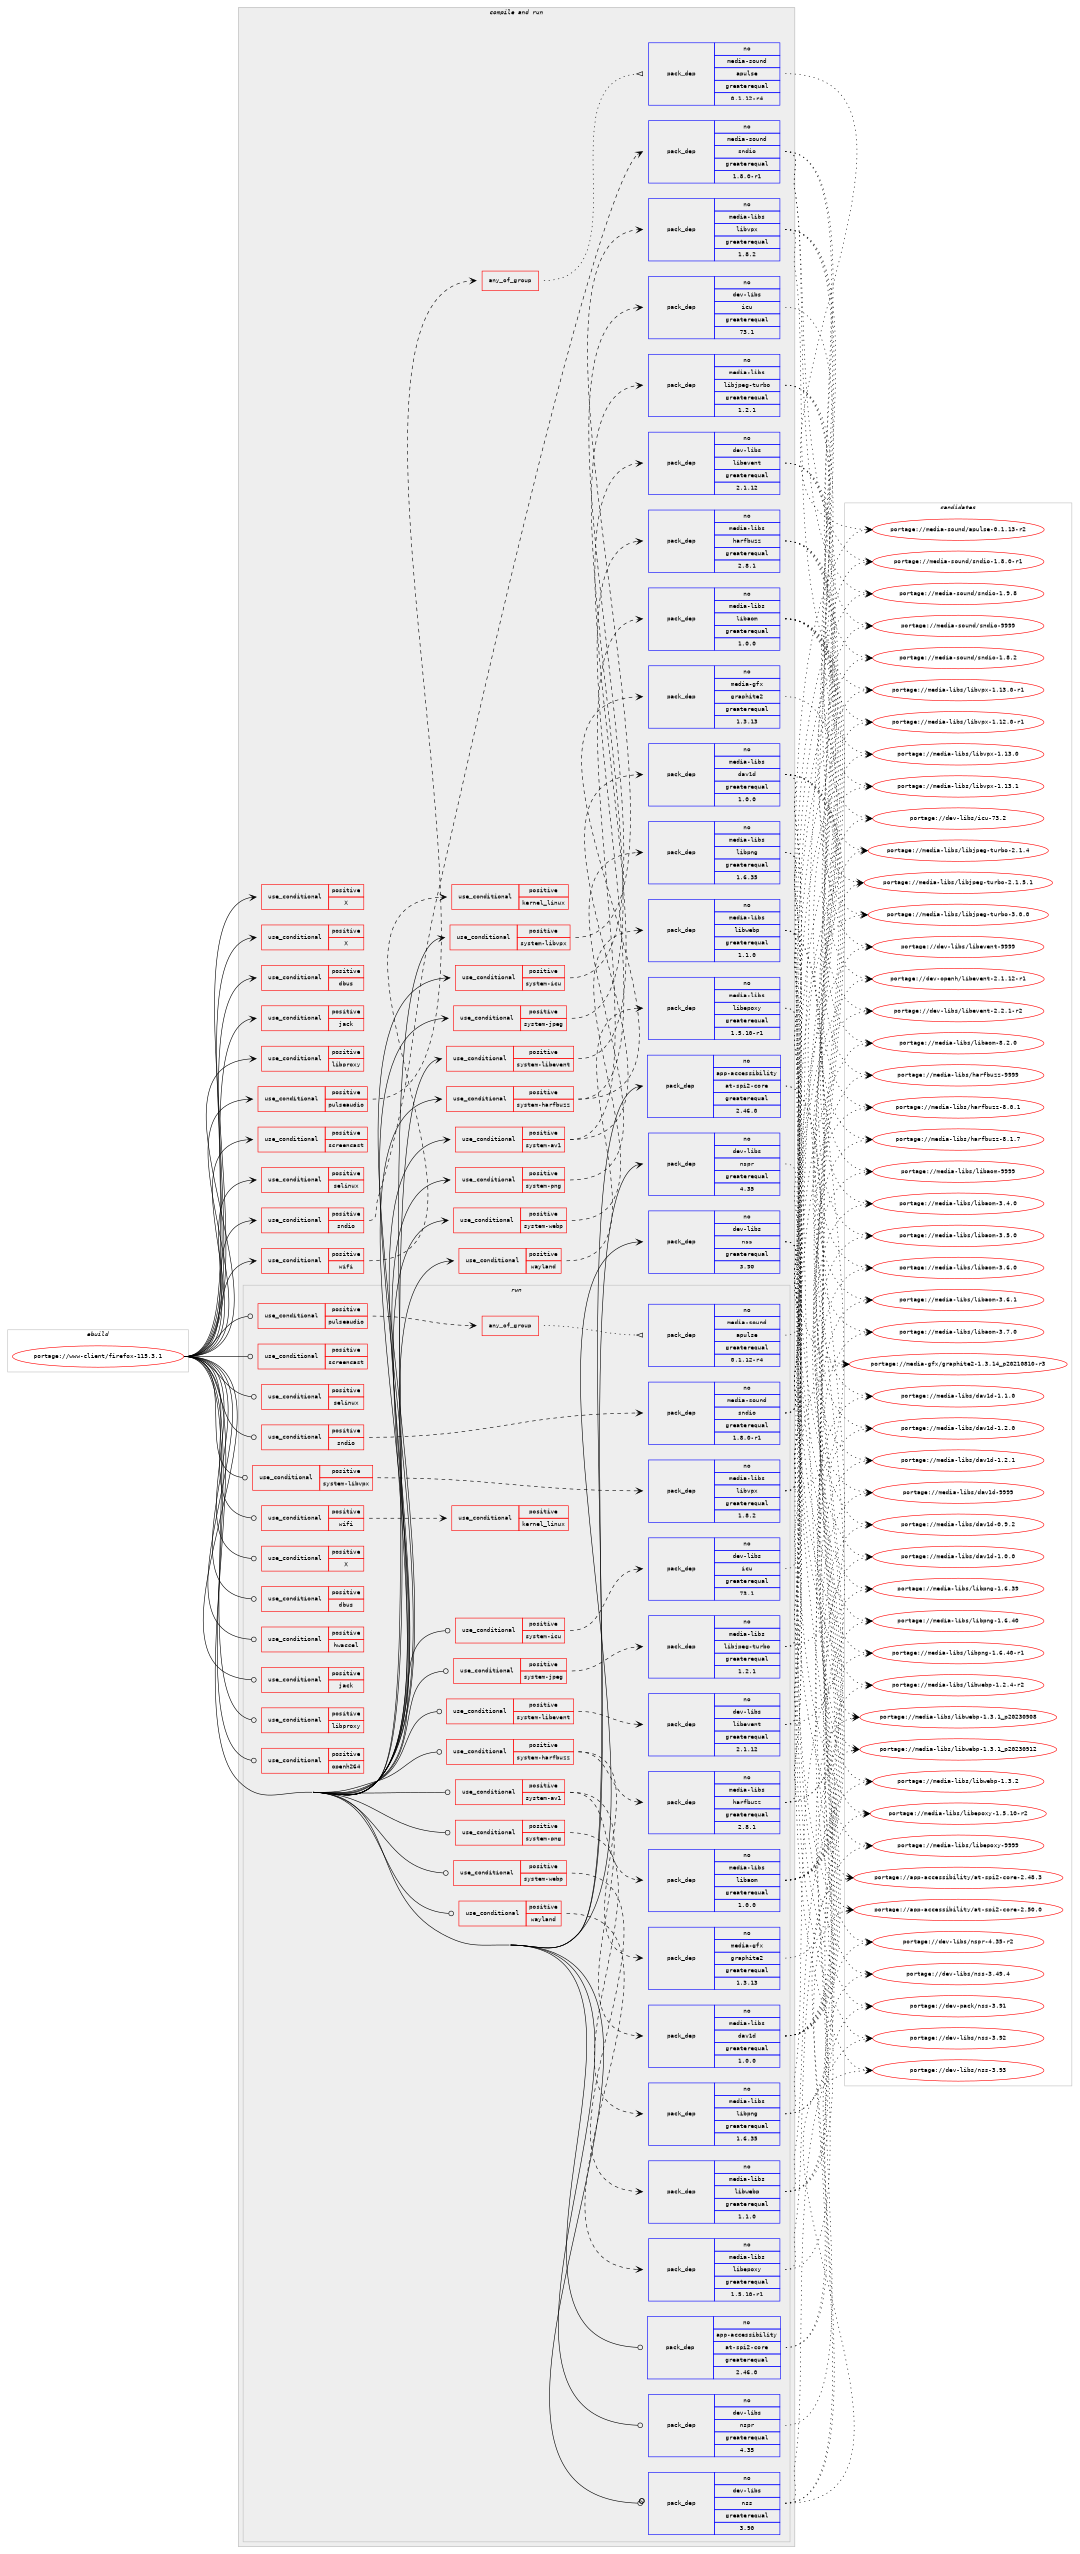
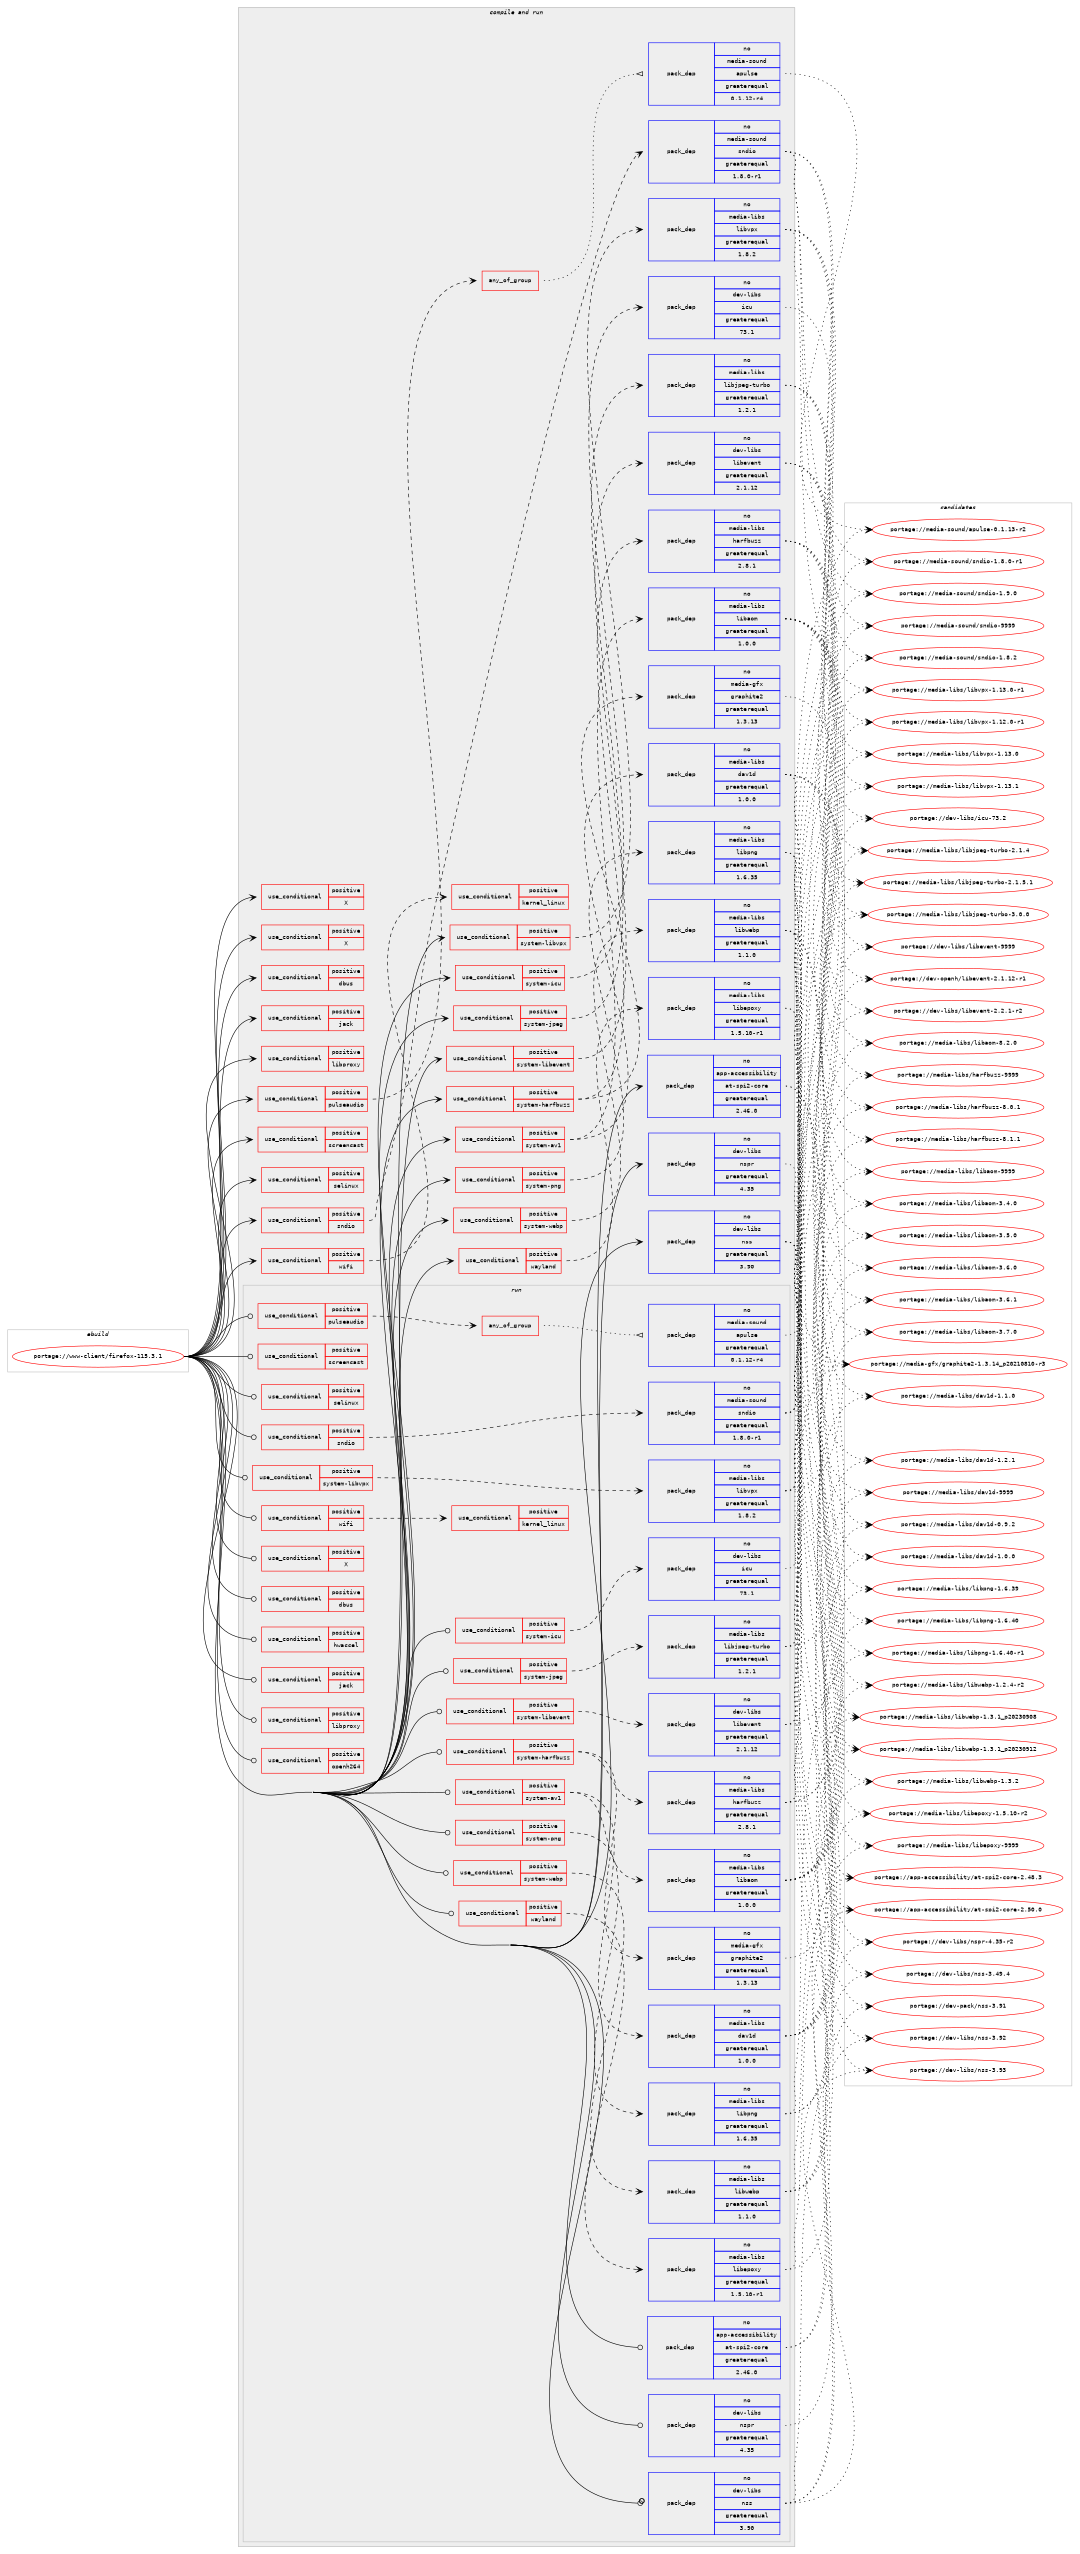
node "portage://media-sound/sndio-1.9.8": label "portage://media-sound/sndio-1.9.8" -> "portage://media-sound/sndio-1.9.0"
node "portage://media-libs/harfbuzz-8.1.7": label "portage://media-libs/harfbuzz-8.1.7" -> "portage://media-libs/harfbuzz-8.1.1"
node "portage://media-libs/dav1d-1.2.0": removed
